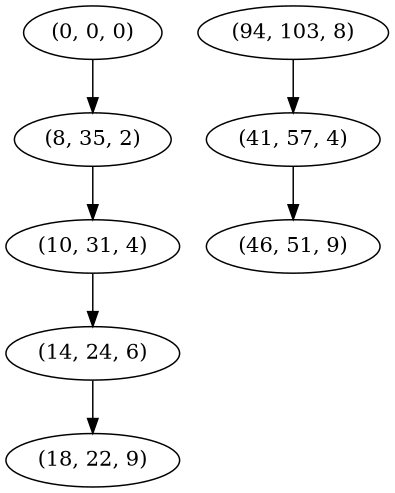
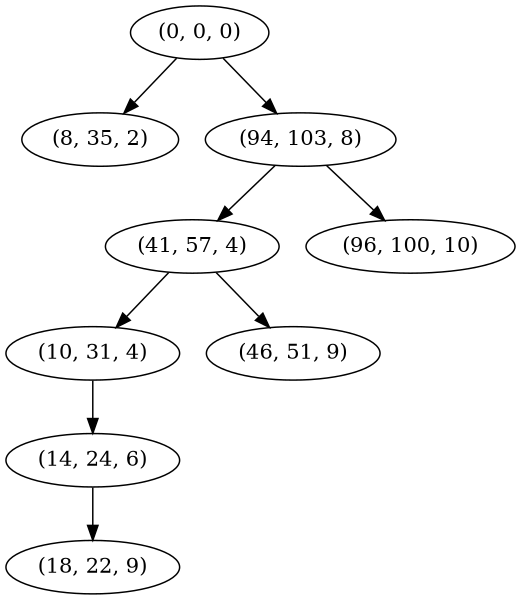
edge "(0, 0, 0)" -> "(94, 103, 8)": added
edge "(8, 35, 2)" -> "(10, 31, 4)": now "(41, 57, 4)" -> "(10, 31, 4)"
node "(96, 100, 10)": added
